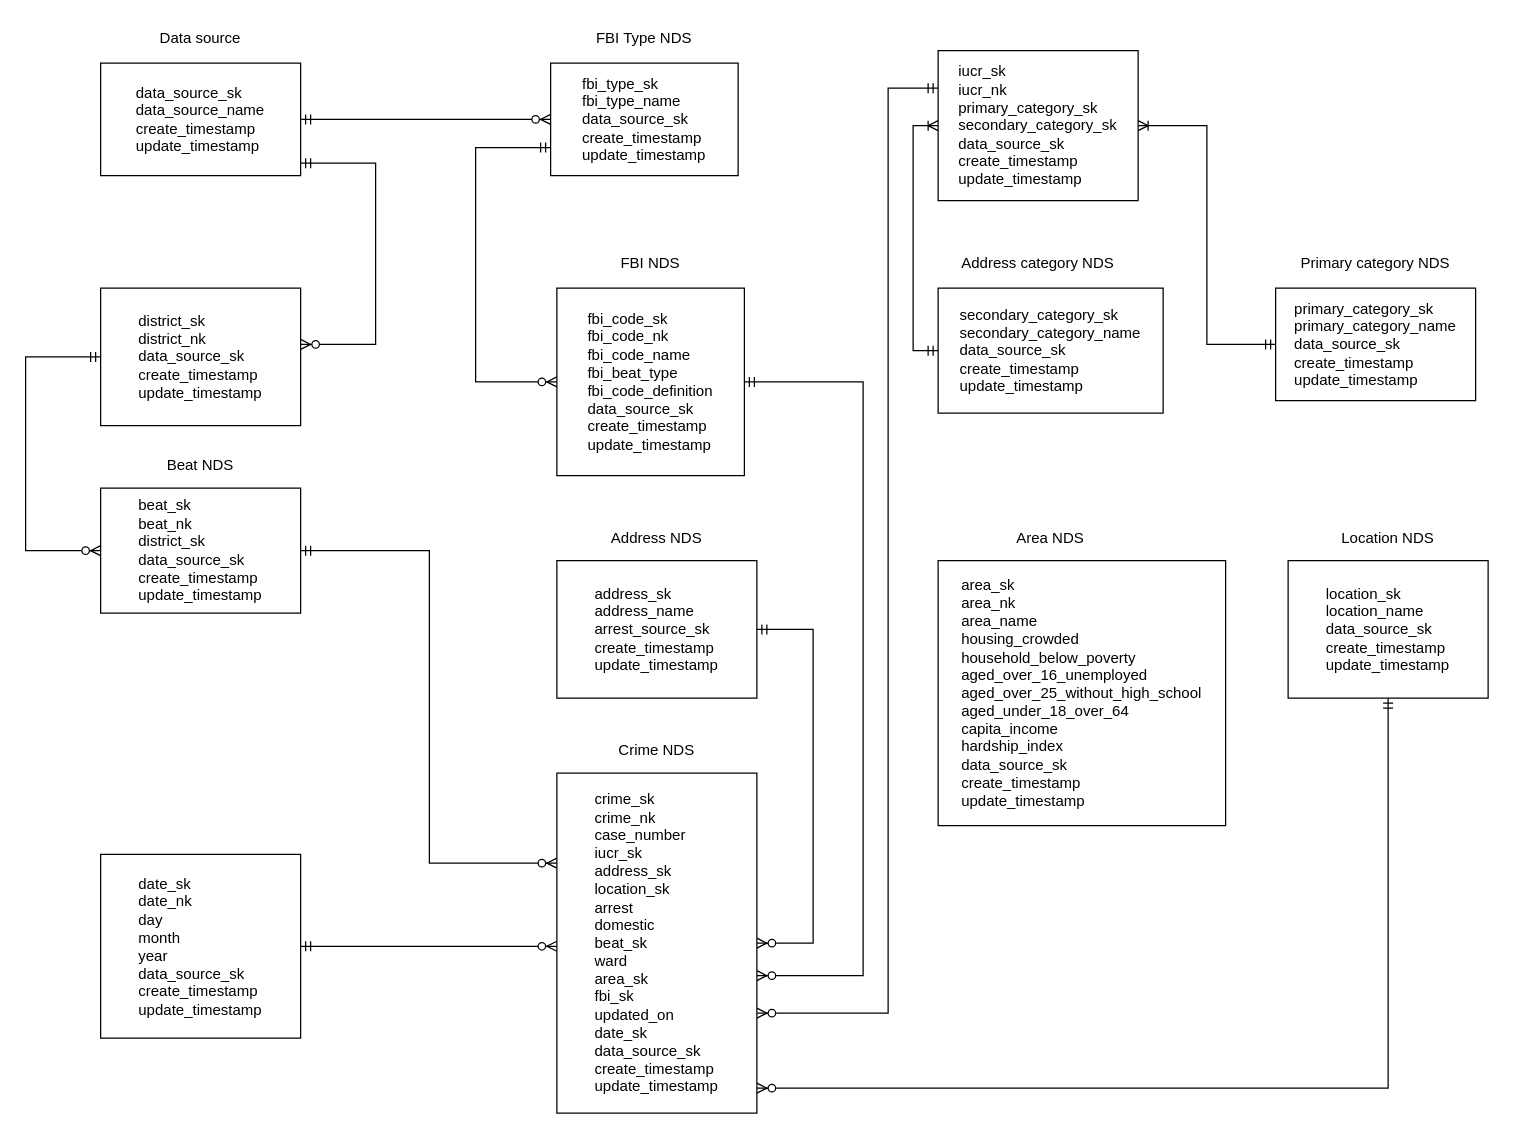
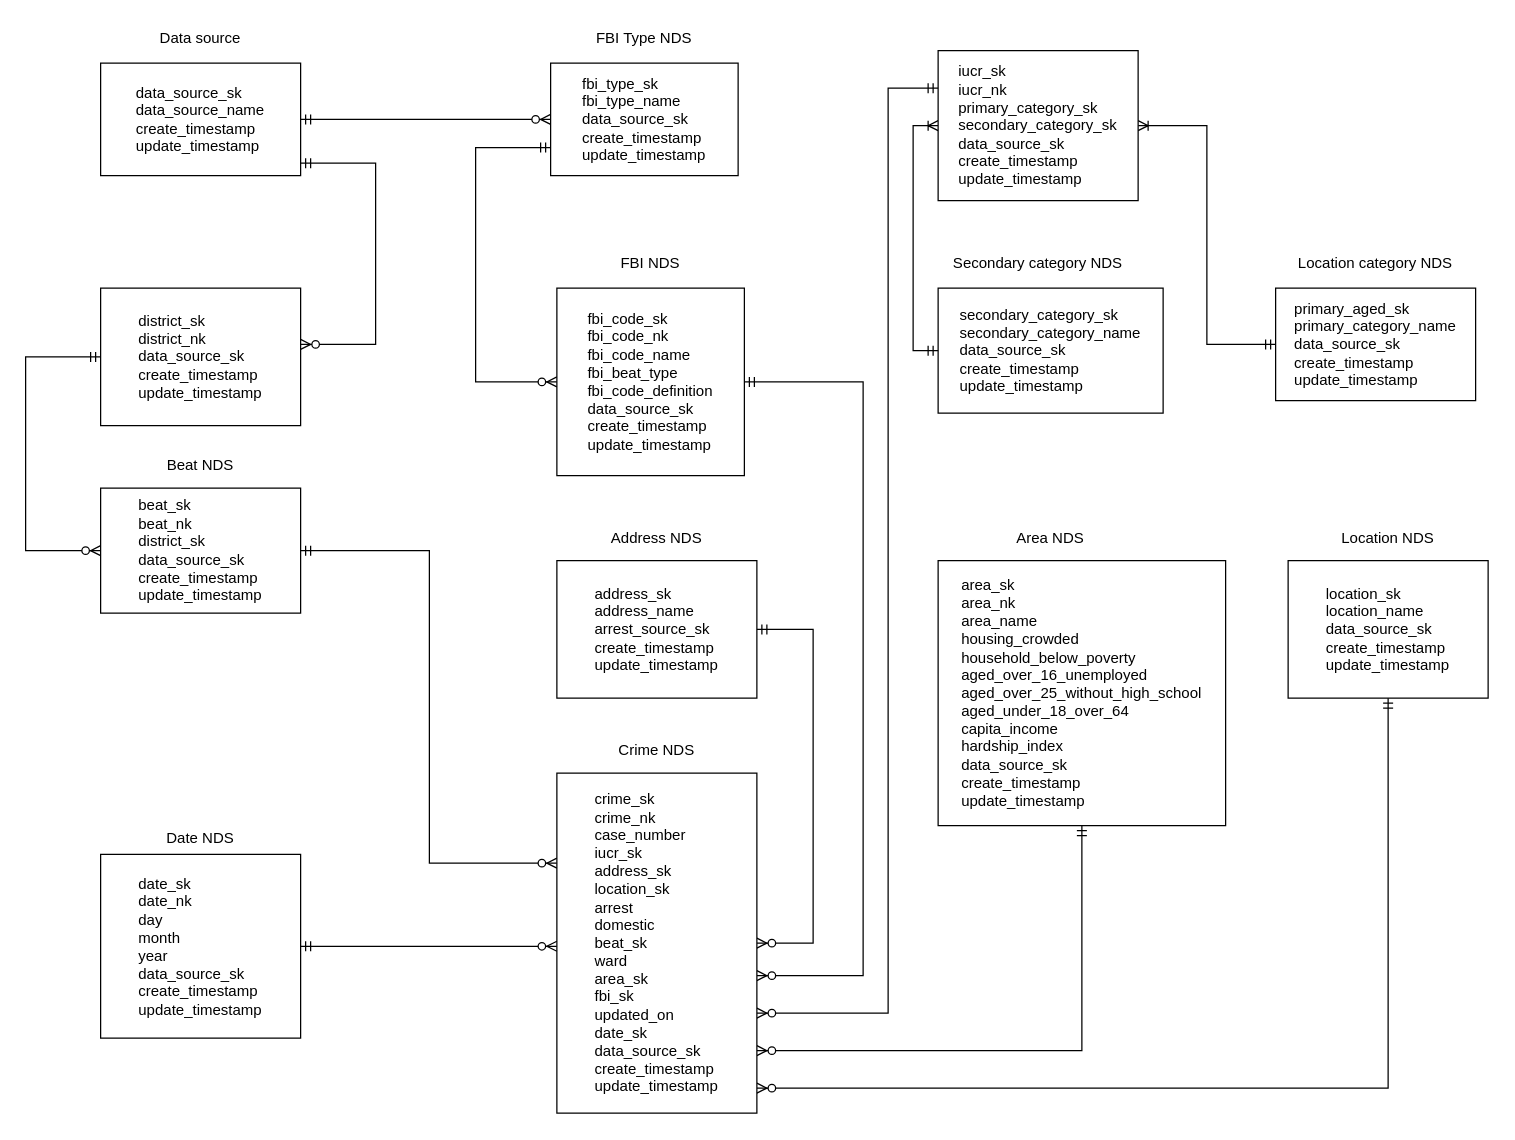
node "Address category NDS": label "Address category NDS" -> "Secondary category NDS"
node "Primary category NDS": label "Primary category NDS" -> "Location category NDS"
node "primary_category_sk primary_category_name data_source_sk create_timestamp update_timestamp": label "primary_category_sk primary_category_name data_source_sk create_timestamp update_timestamp" -> "primary_aged_sk primary_category_name data_source_sk create_timestamp update_timestamp"
node "Date NDS": added
edge "area_sk area_nk area_name housing_crowded household_below_poverty aged_over_16_unemployed aged_over_25_without_high_school aged_under_18_over_64 capita_income hardship_index data_source_sk create_timestamp update_timestamp" -- "crime_sk crime_nk case_number iucr_sk address_sk location_sk arrest domestic beat_sk ward area_sk fbi_sk updated_on date_sk data_source_sk create_timestamp update_timestamp": added
